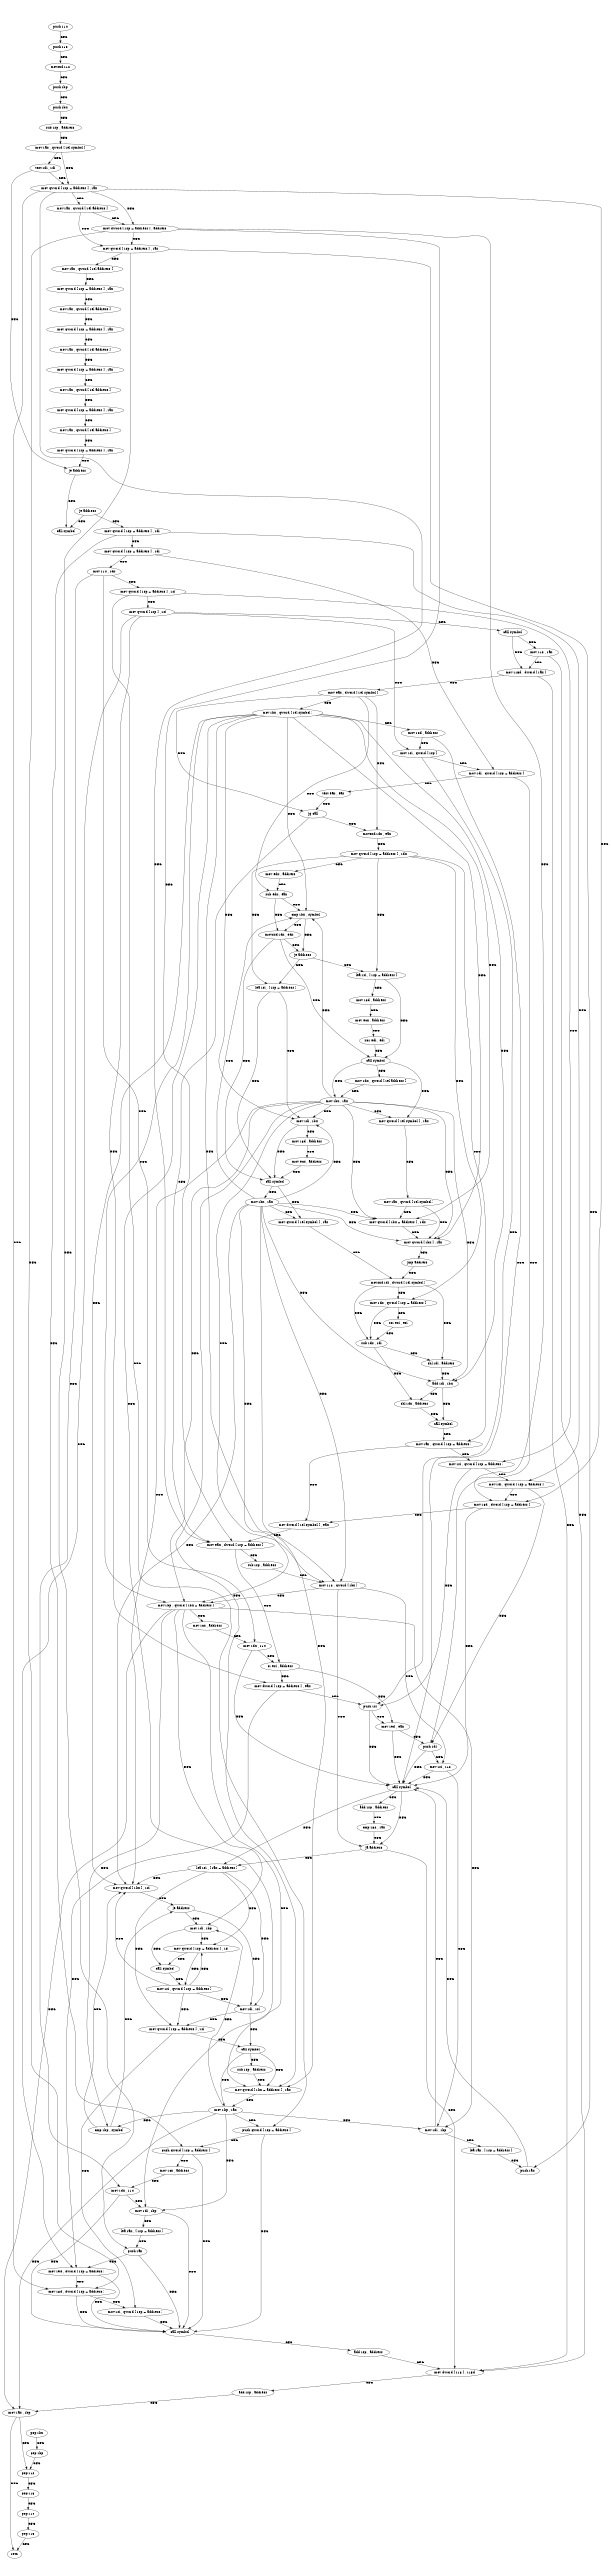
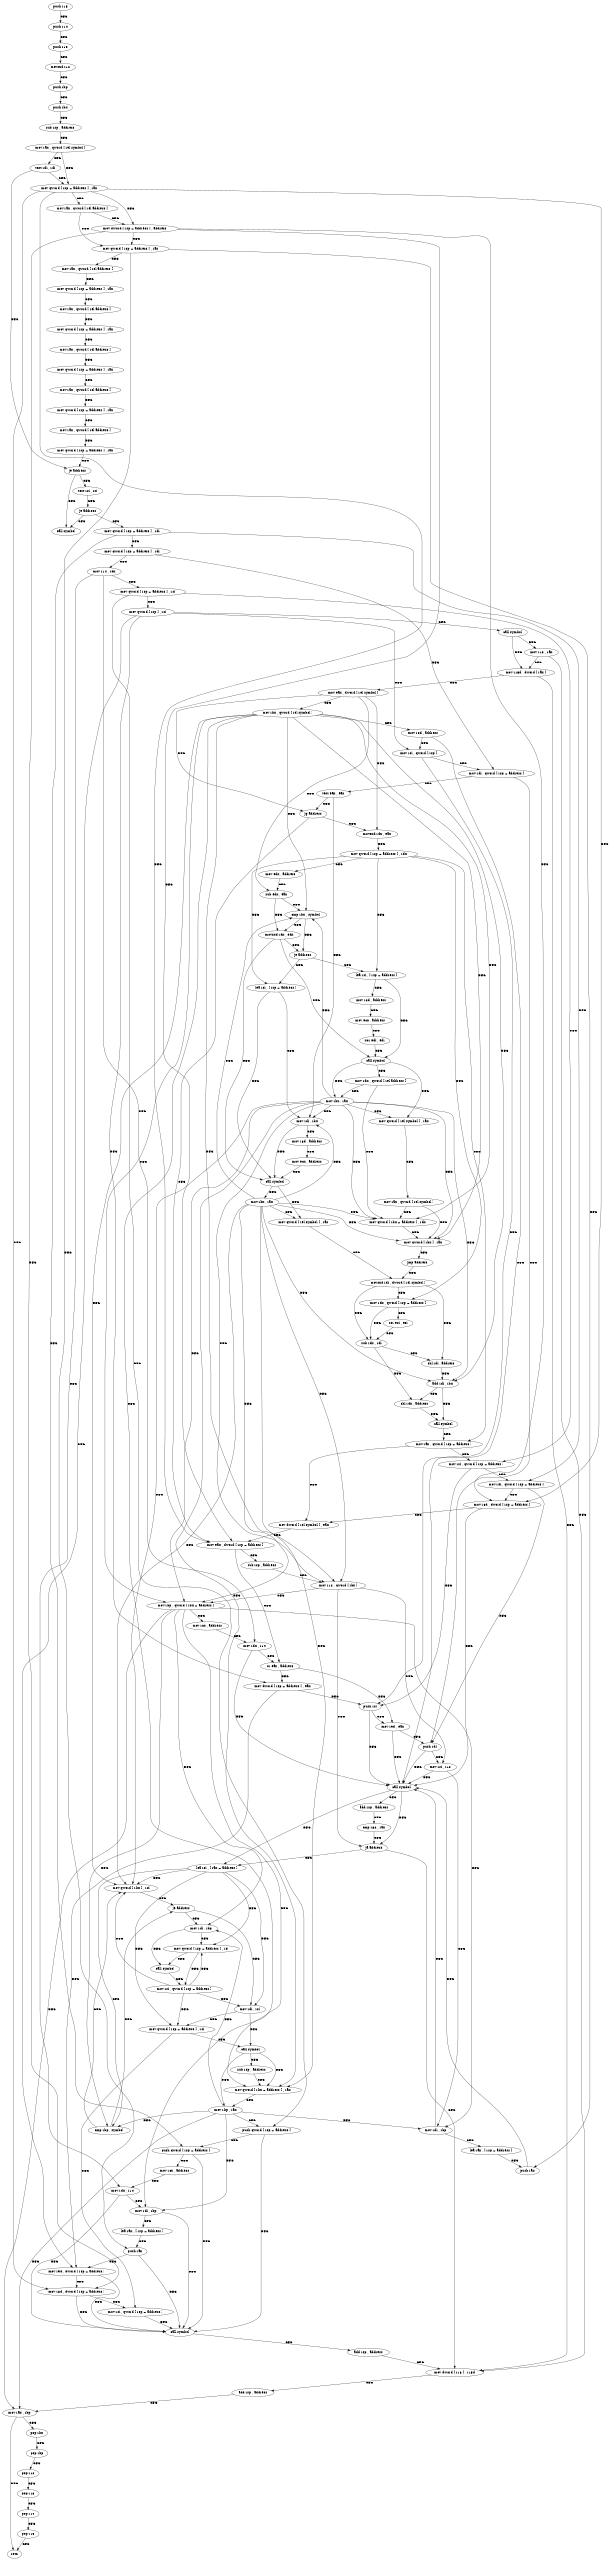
node "push r15": added
node "test rsi , rsi": added
node "jg call": label "jg call" -> "jg address"
edge "mov rbx , qword [ rel symbol ]" -> "mov rdi , rbx": now "test eax , eax" -> "mov rdi , rbx"
edge "mov rdx , qword [ rel address ]" -> "mov qword [ rbx + address ] , rdx": added, label "DFG"
node "or esi , address": label "or esi , address" -> "or eax , address"
edge "mov dword [ rsp + address ] , eax" -> "push rsi": label "CFG" -> "DFG"
edge "lea rsi , [ rax + address ]" -> "cmp rbp , symbol": added, label "CFG"
edge "mov rax , rbp" -> "pop r12": now "mov rax , rbp" -> "pop rbx"
